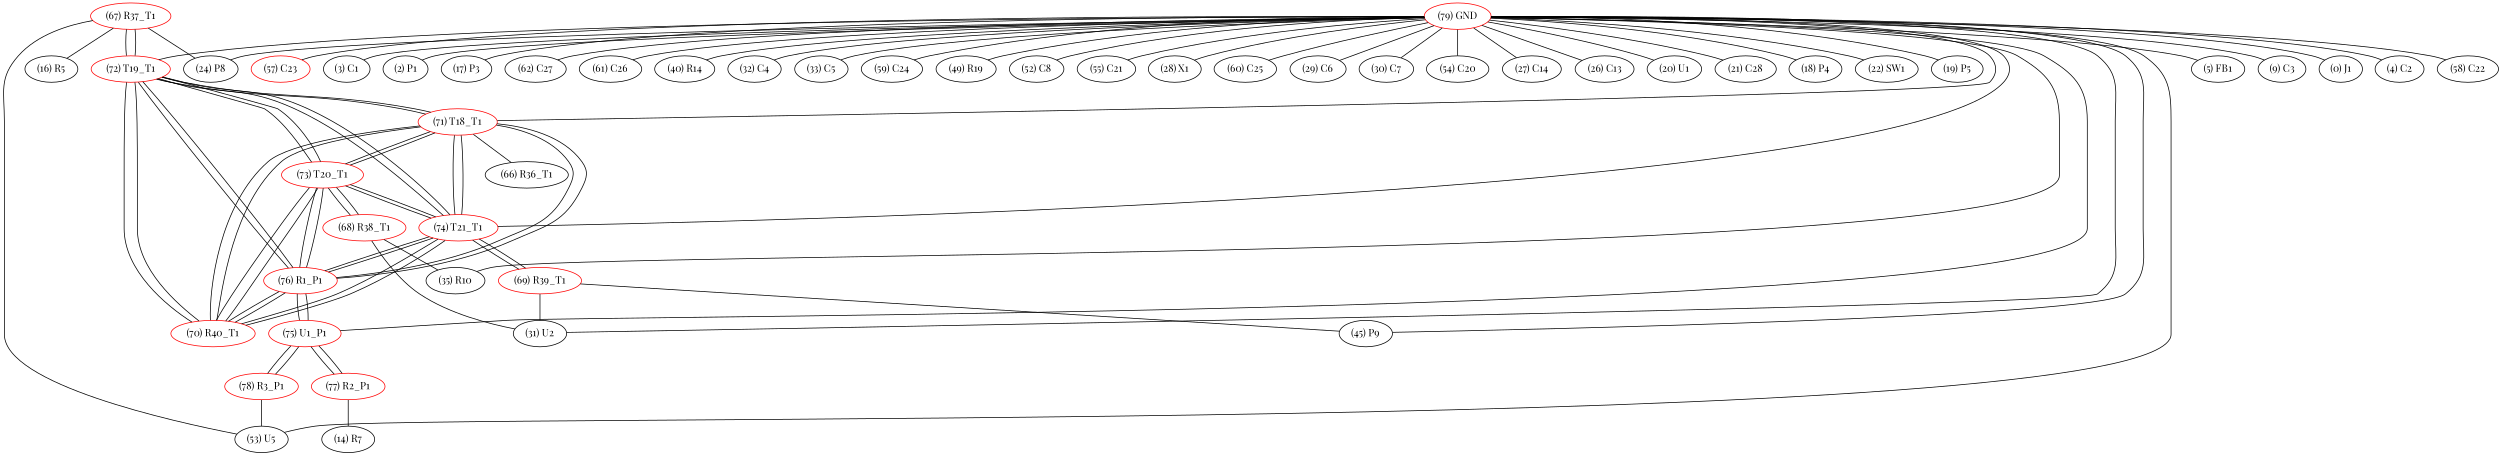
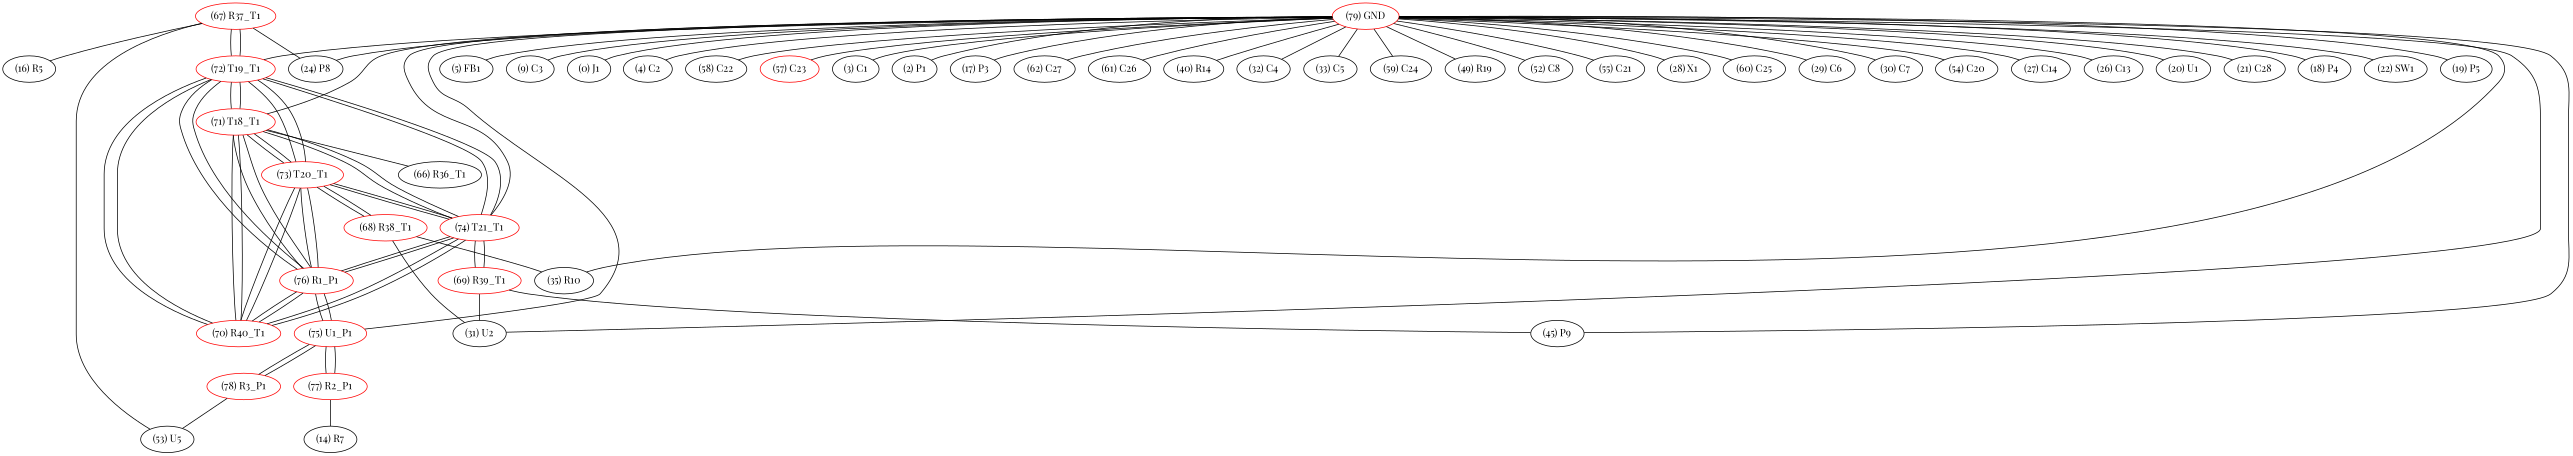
edge "(79) GND" -- "(53) U5": removed
